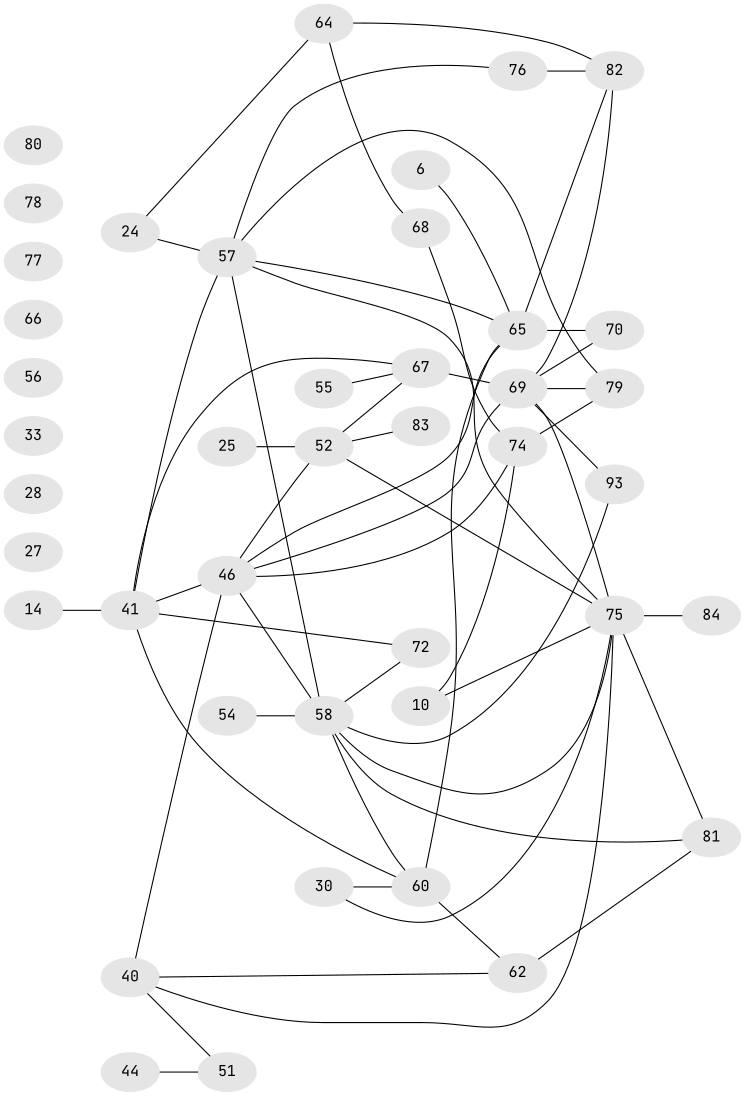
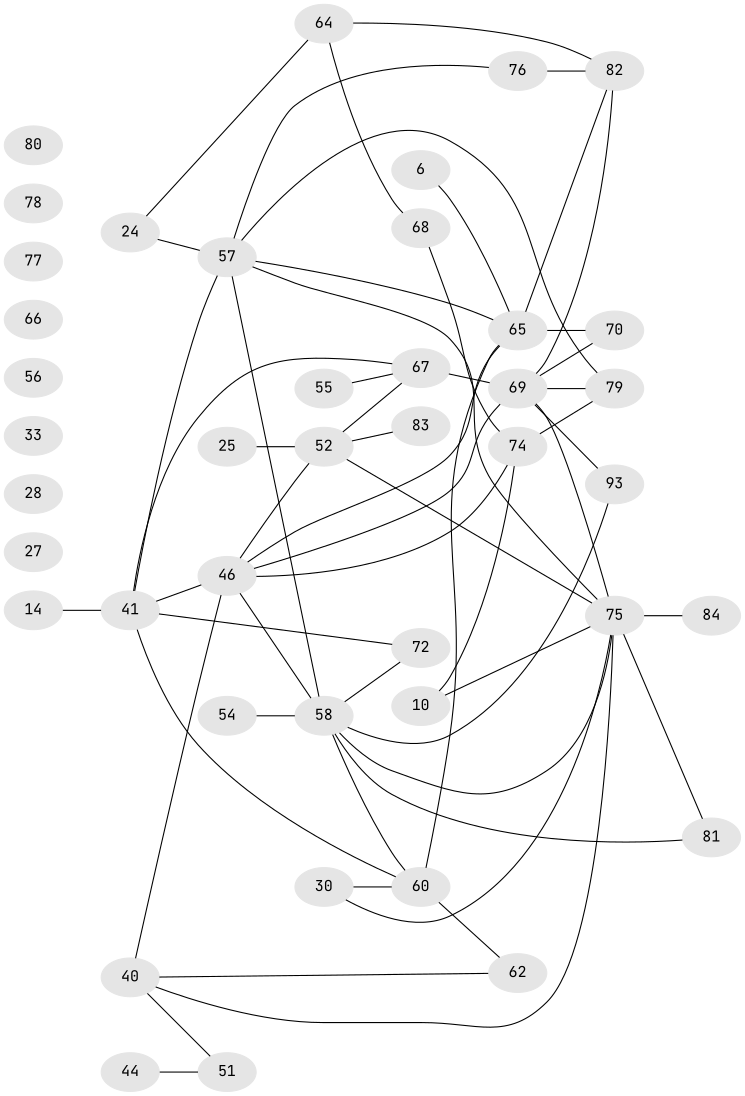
edge "81" -- "62": removed
